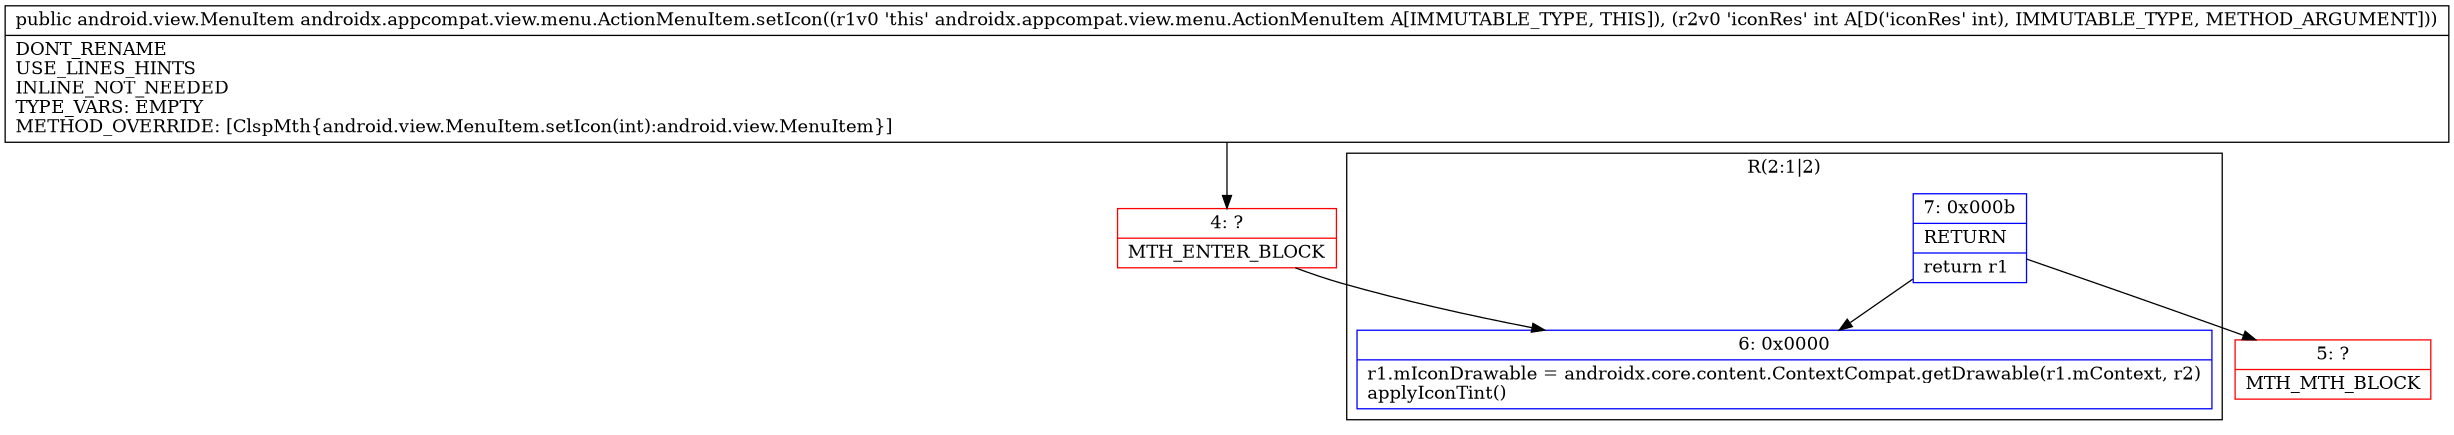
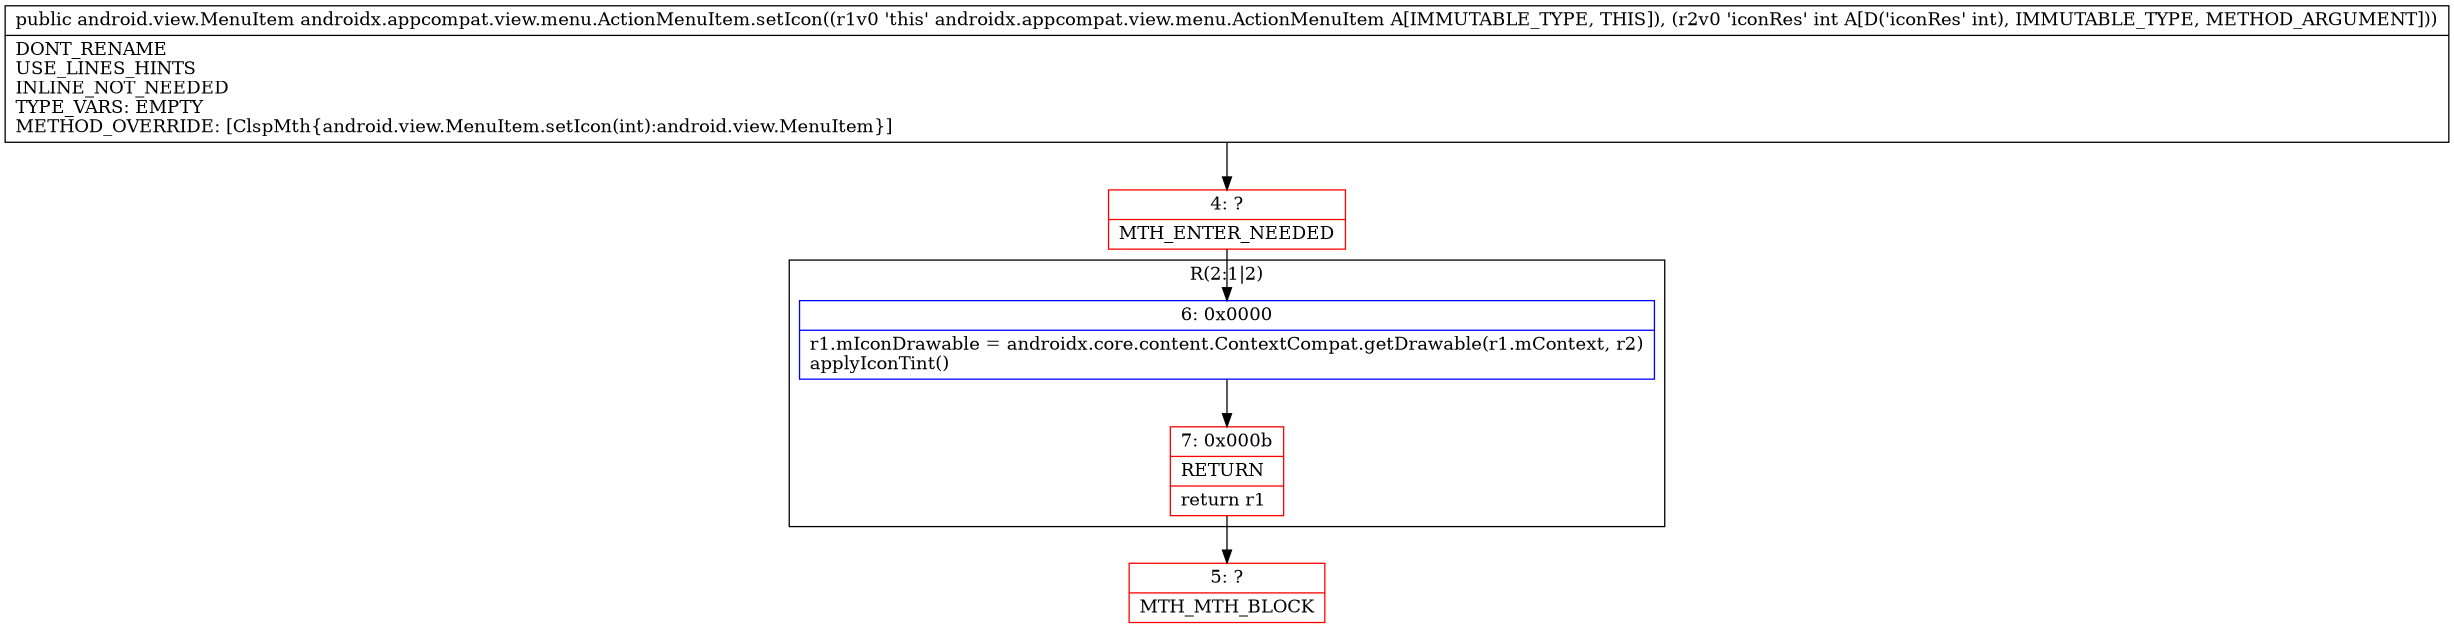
node "7: 0x000b": color blue -> red
node "4: ?": text "MTH_ENTER_BLOCK" -> "MTH_ENTER_NEEDED"
edge "7: 0x000b" -> "6: 0x0000": reversed
